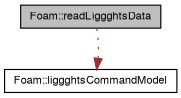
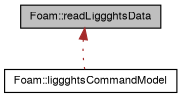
edge "Foam::readLiggghtsData" -> "Foam::liggghtsCommandModel": reversed
